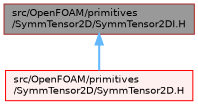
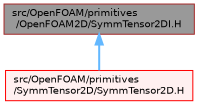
node "src/OpenFOAM/primitives /SymmTensor2D/SymmTensor2DI.H": label "src/OpenFOAM/primitives /SymmTensor2D/SymmTensor2DI.H" -> "src/OpenFOAM/primitives /OpenFOAM2D/SymmTensor2DI.H"
